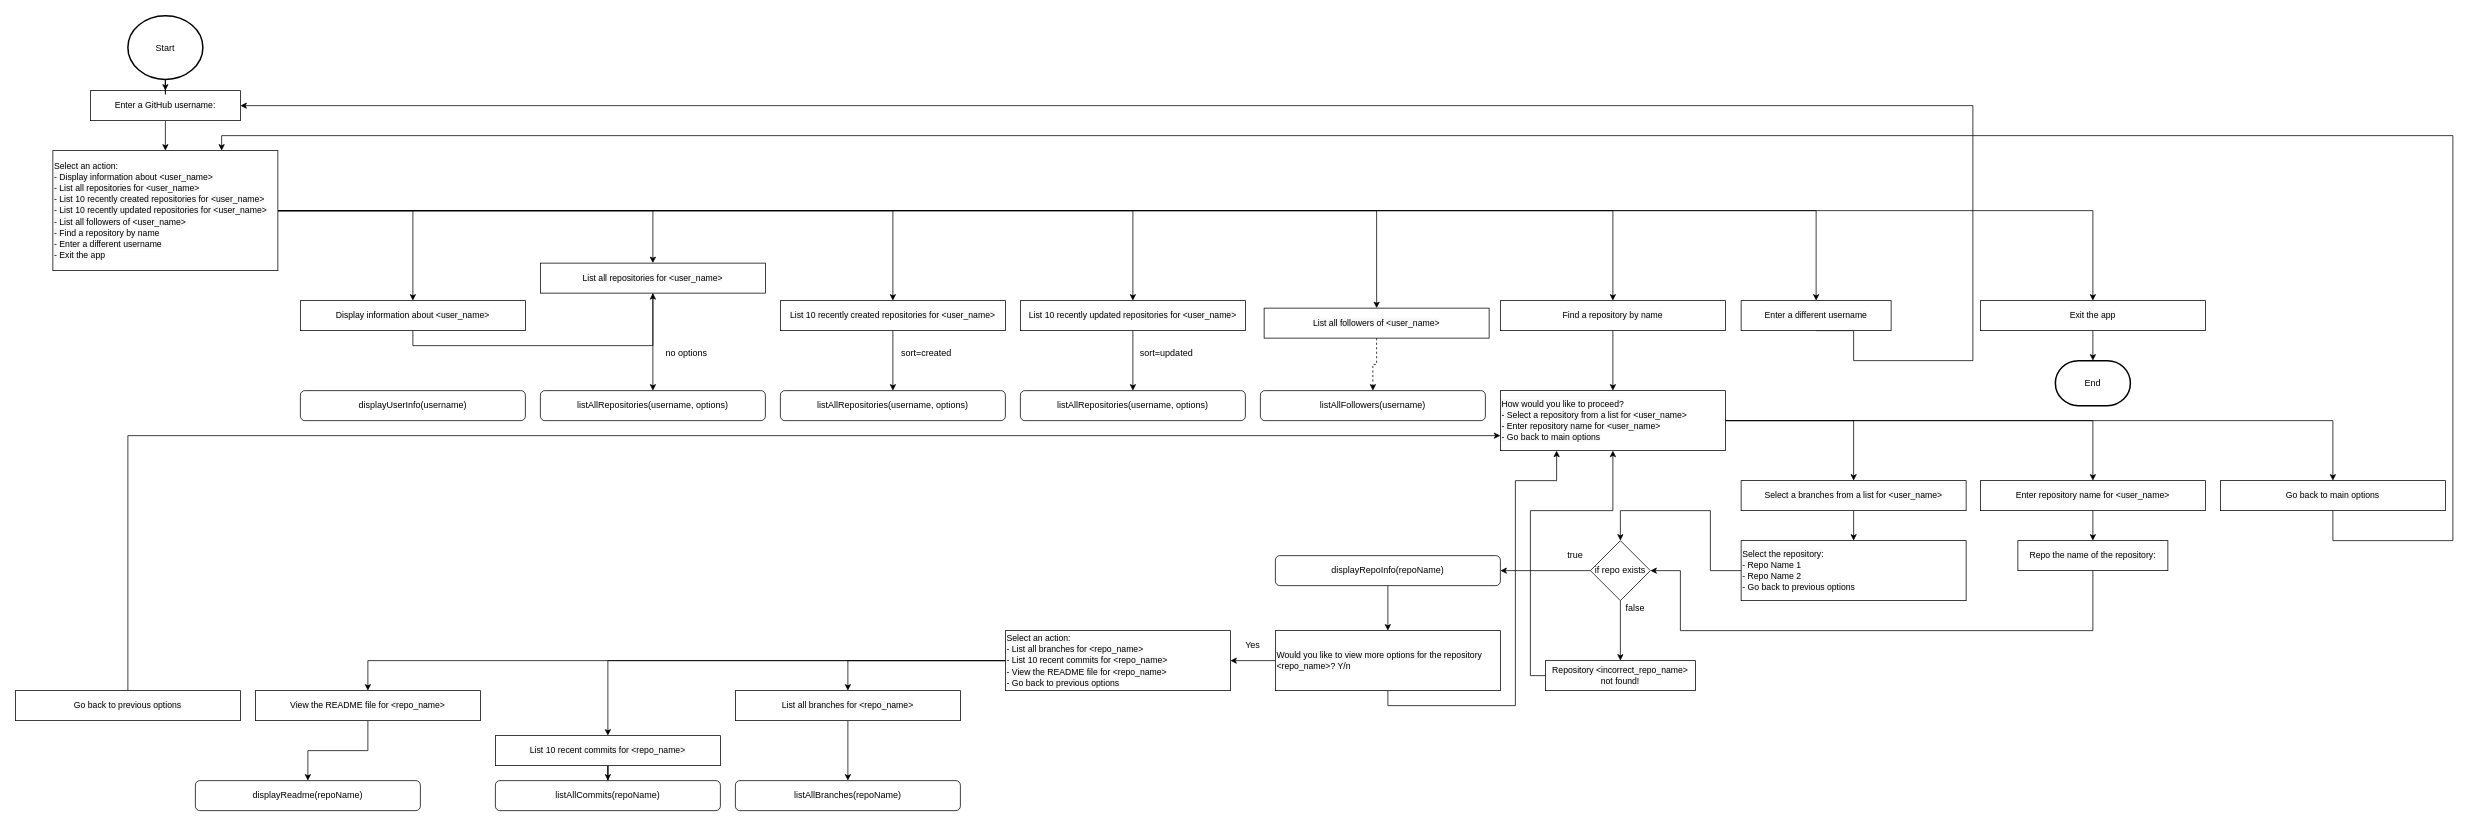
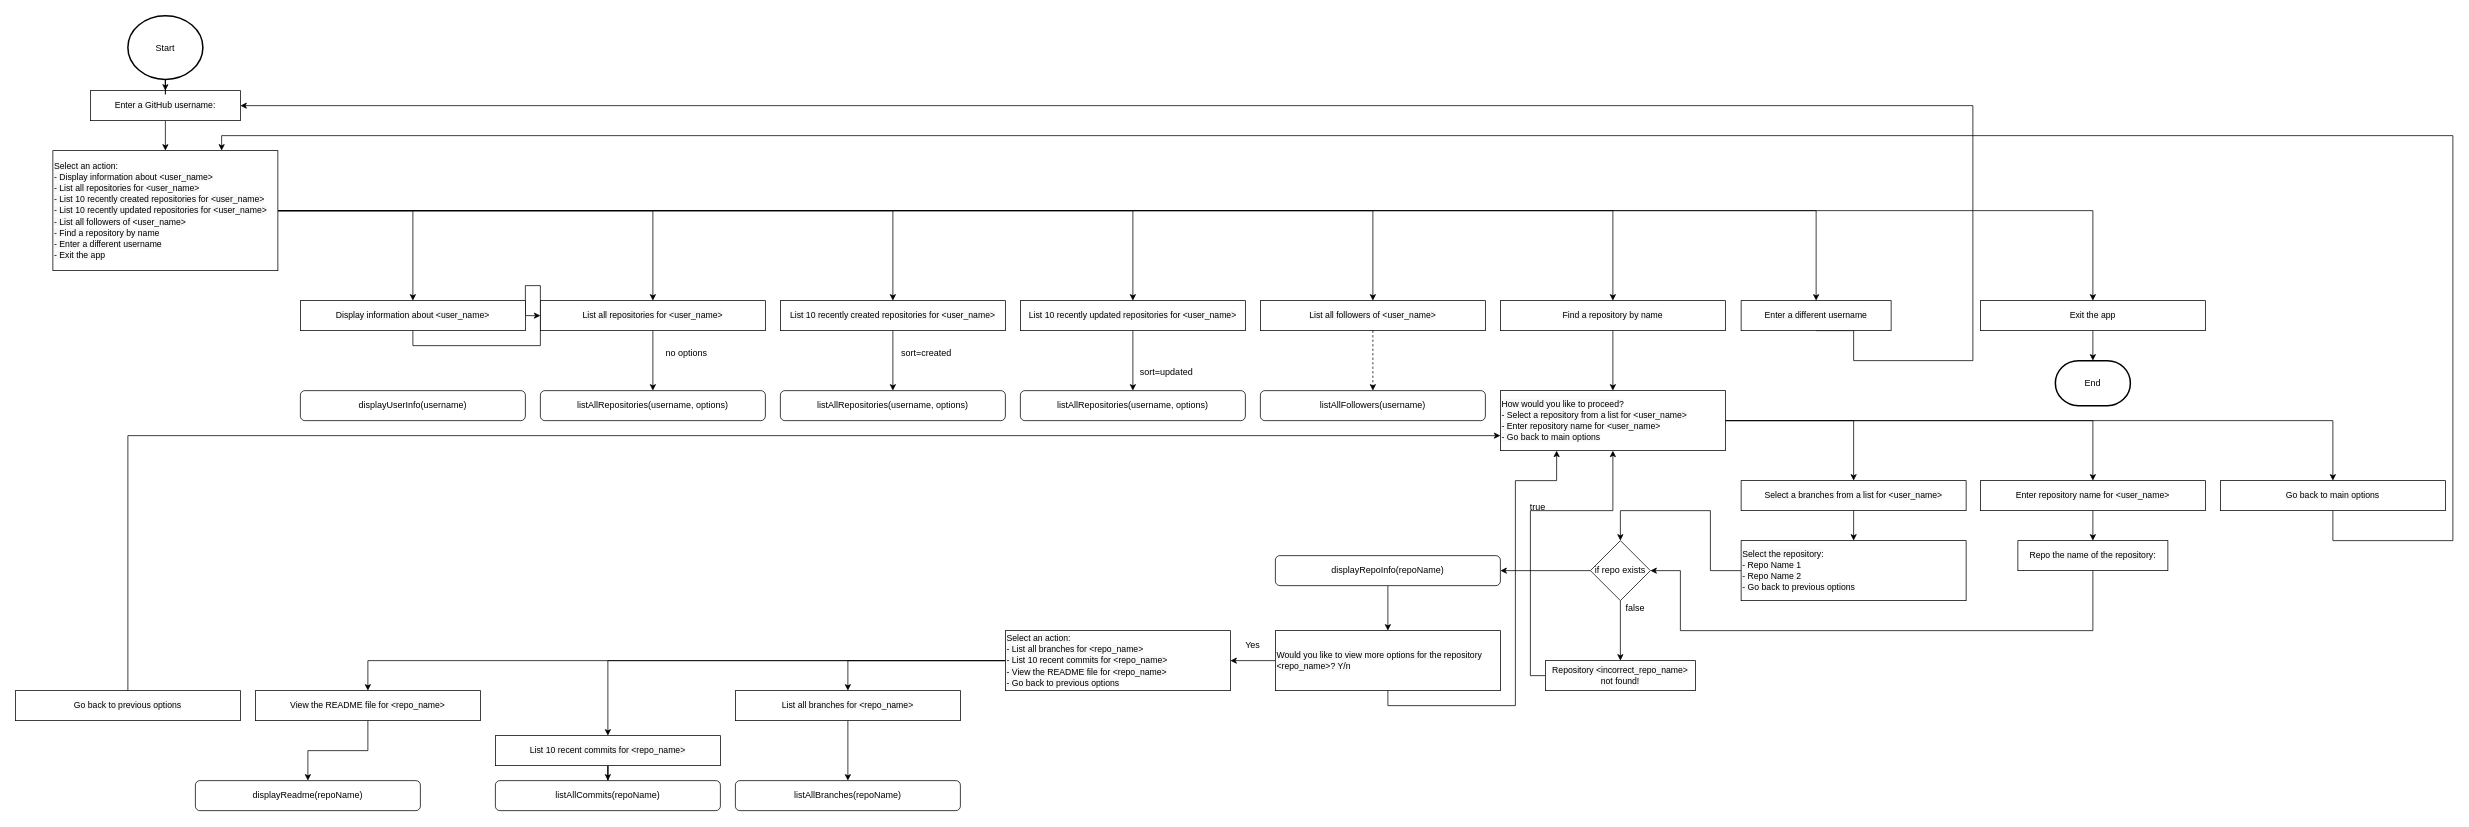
node "List all repositories for <user_name>": moved (653, 278) -> (653, 315)
node "List all followers of <user_name>": moved (1377, 323) -> (1373, 315)
node "sort=updated": moved (1167, 353) -> (1167, 372)
node "true": moved (1575, 555) -> (1538, 507)
